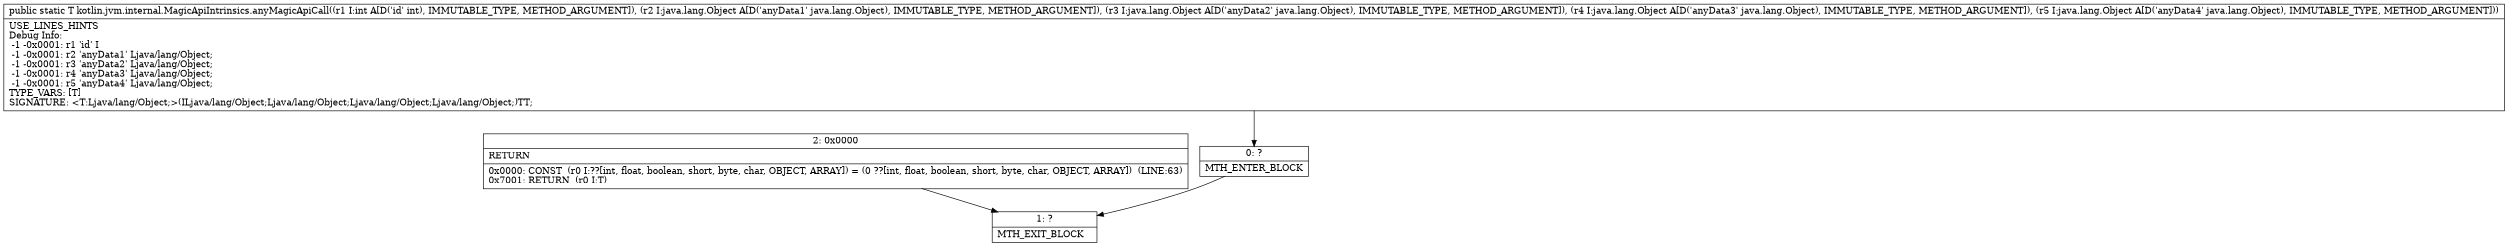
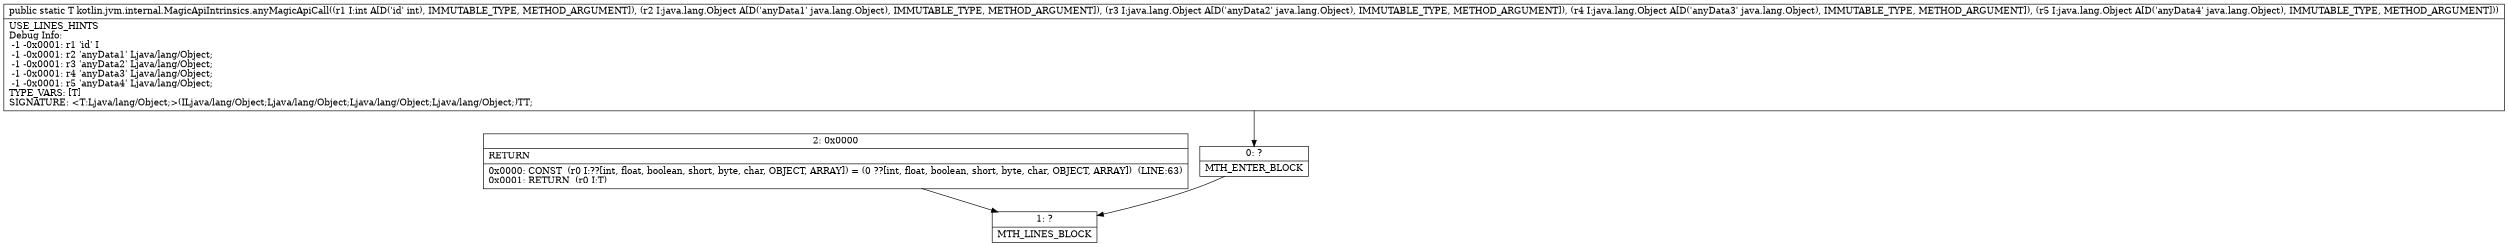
node "2: 0x0000": text "0x7001: RETURN  (r0 I:T)" -> "0x0001: RETURN  (r0 I:T)"
node "1: ?": text "MTH_EXIT_BLOCK" -> "MTH_LINES_BLOCK"
